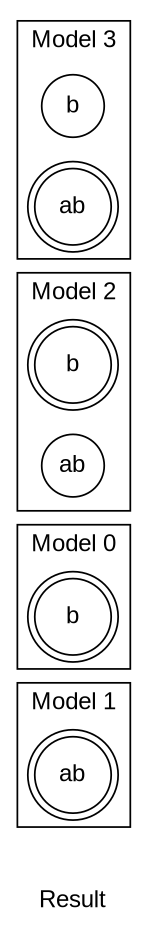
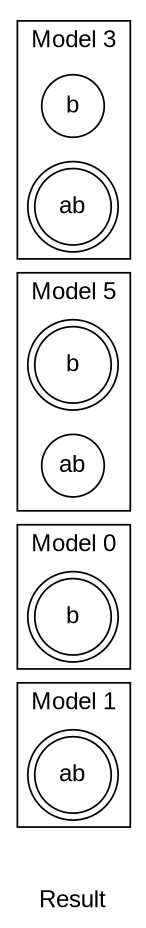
cluster "Model 2": label "Model 2" -> "Model 5"
